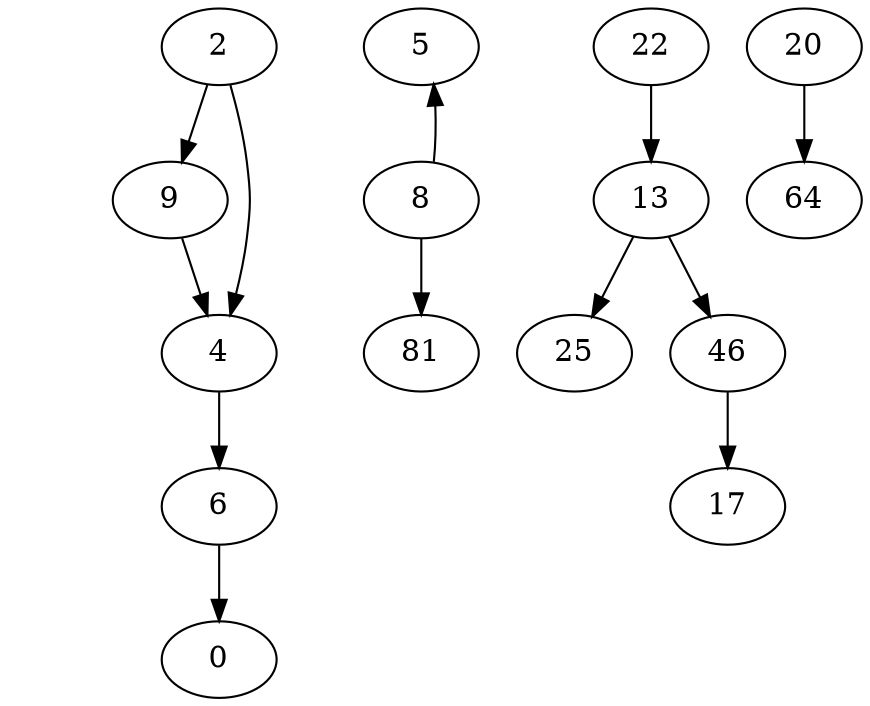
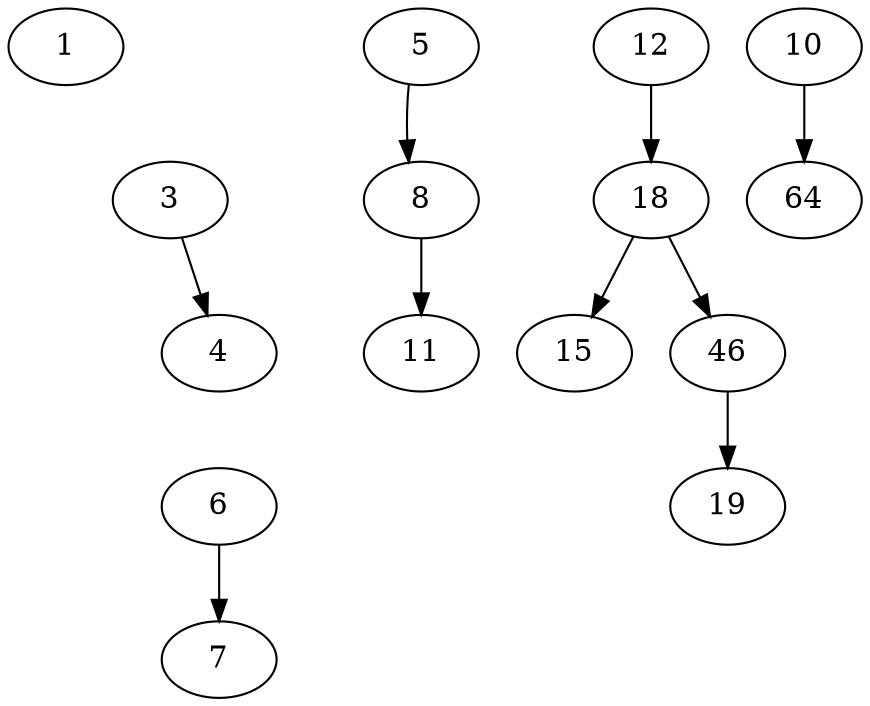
node "1": added
node "2": removed
node "22": label "22" -> "12"
node "20": label "20" -> "10"
edge "8" -> "5": reversed
node "9": label "9" -> "3"
node "13": label "13" -> "18"
node "81": label "81" -> "11"
node "25": label "25" -> "15"
edge "4" -> "6": removed
node "17": label "17" -> "19"
node "0": label "0" -> "7"
